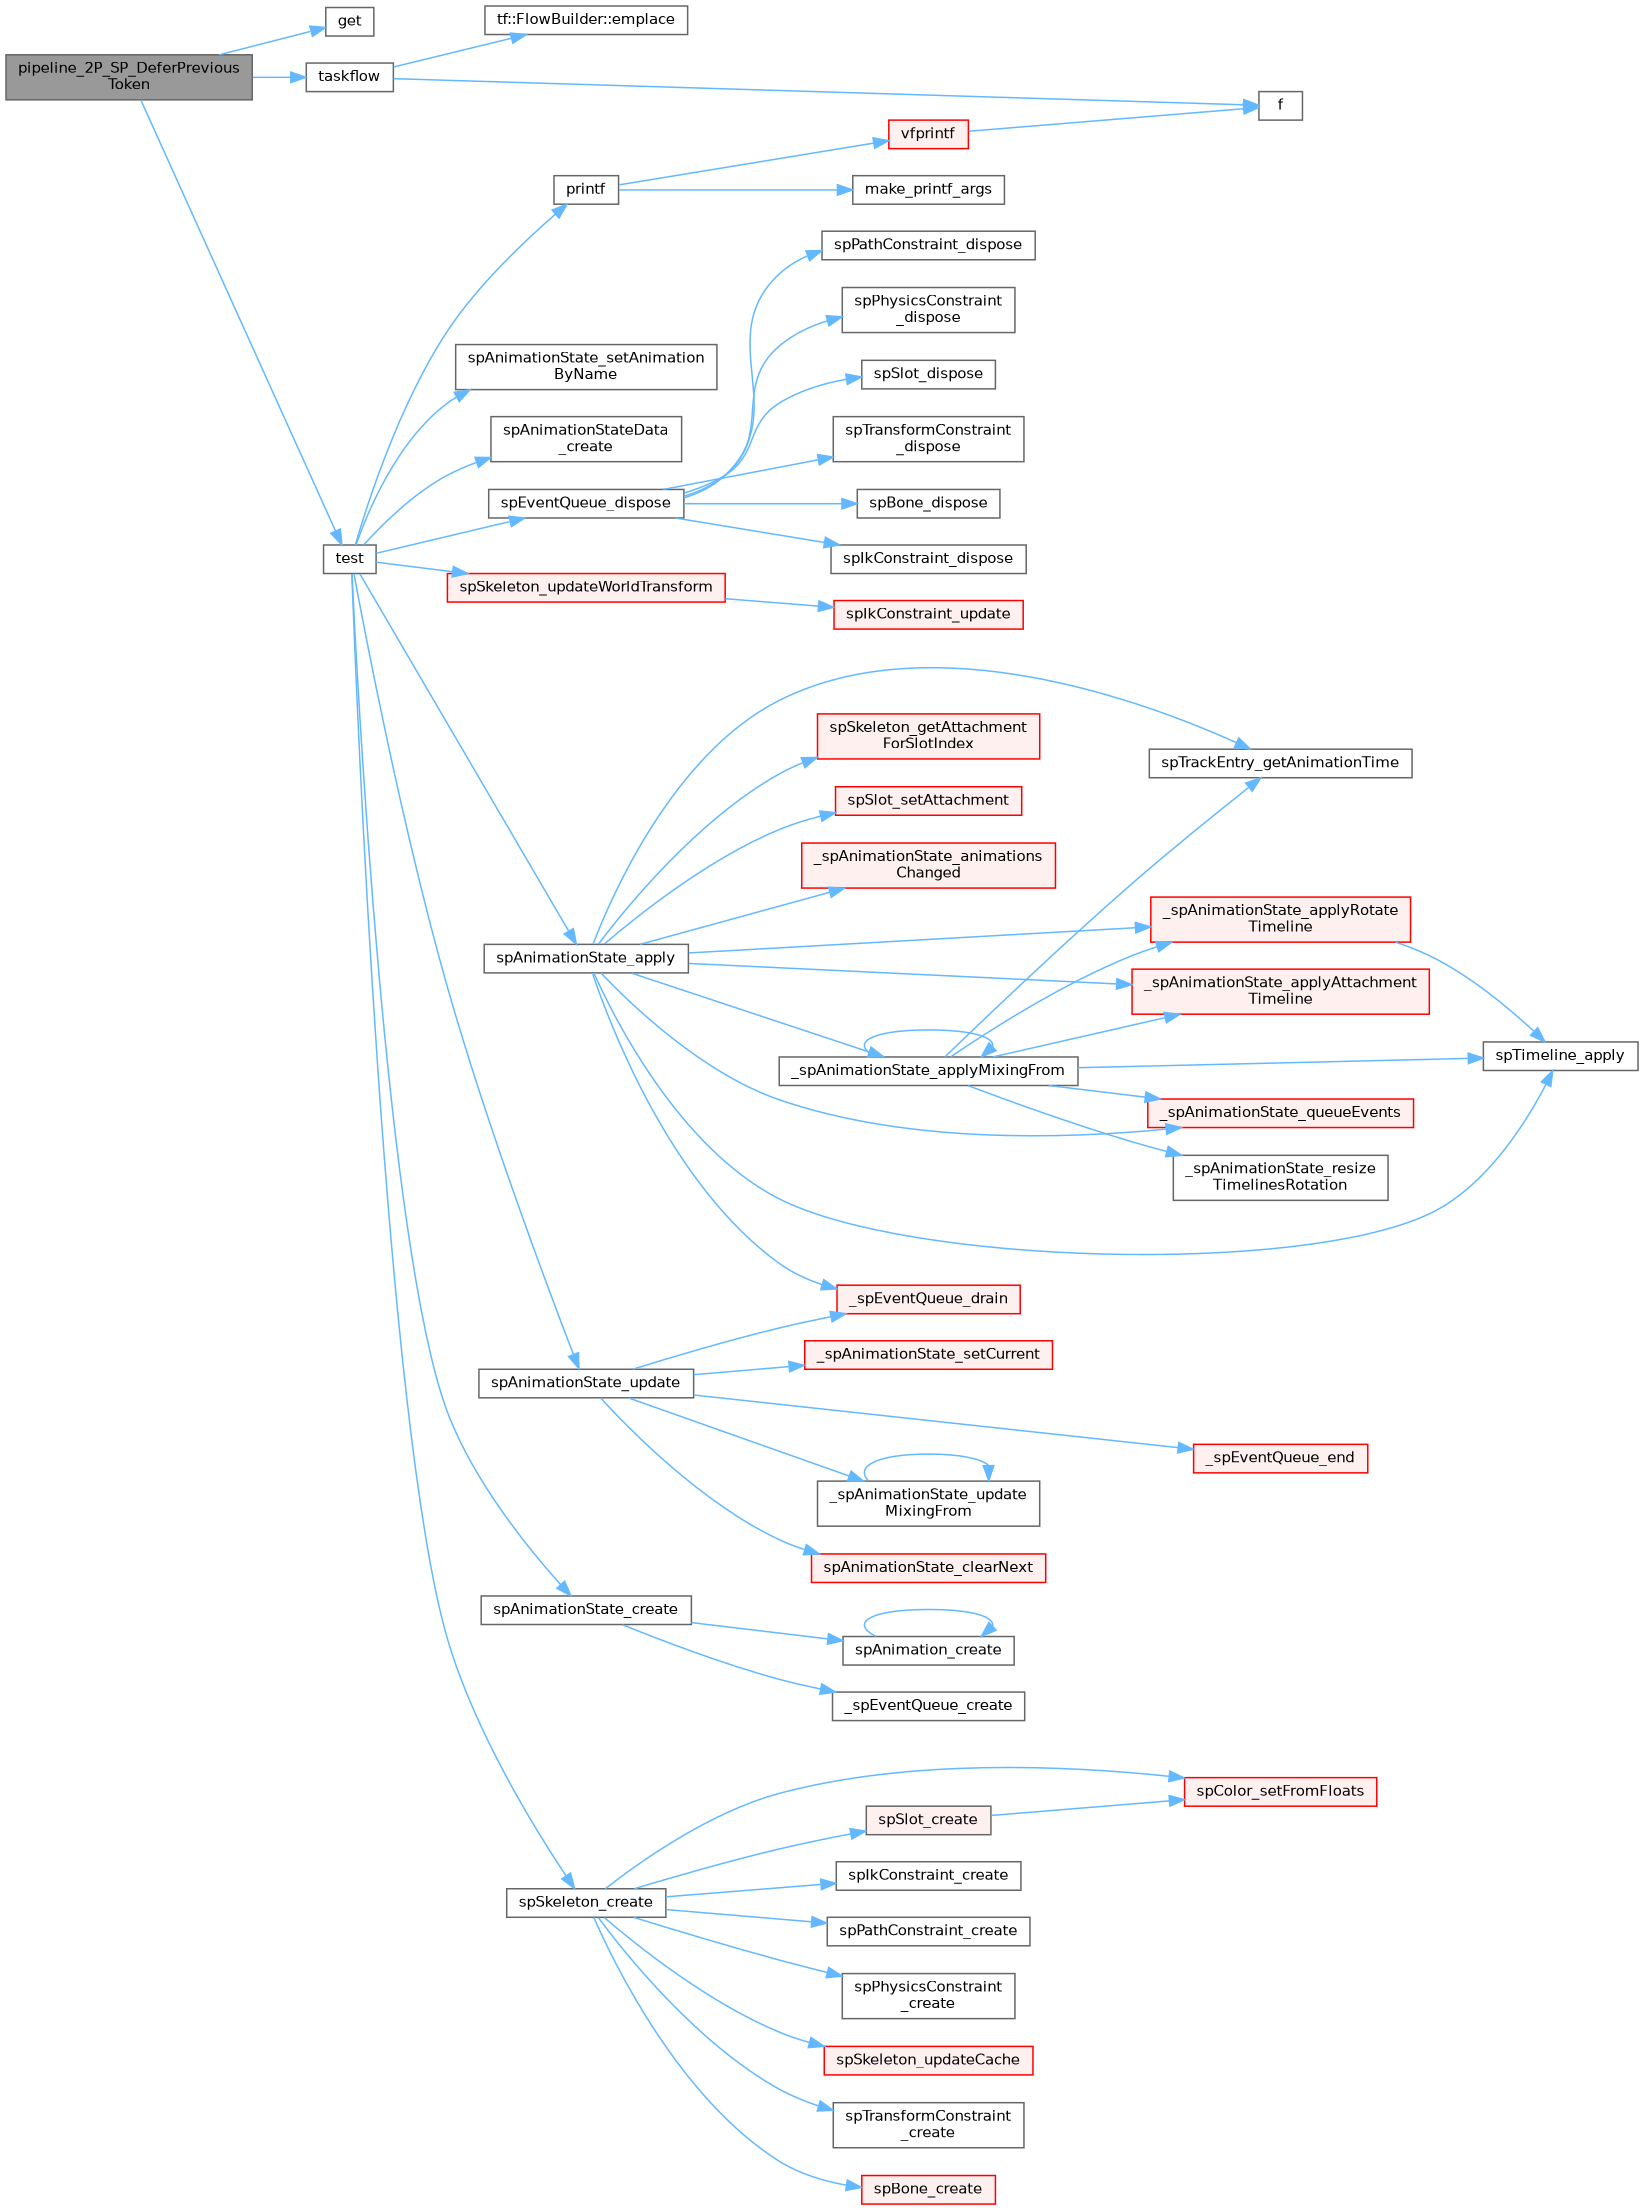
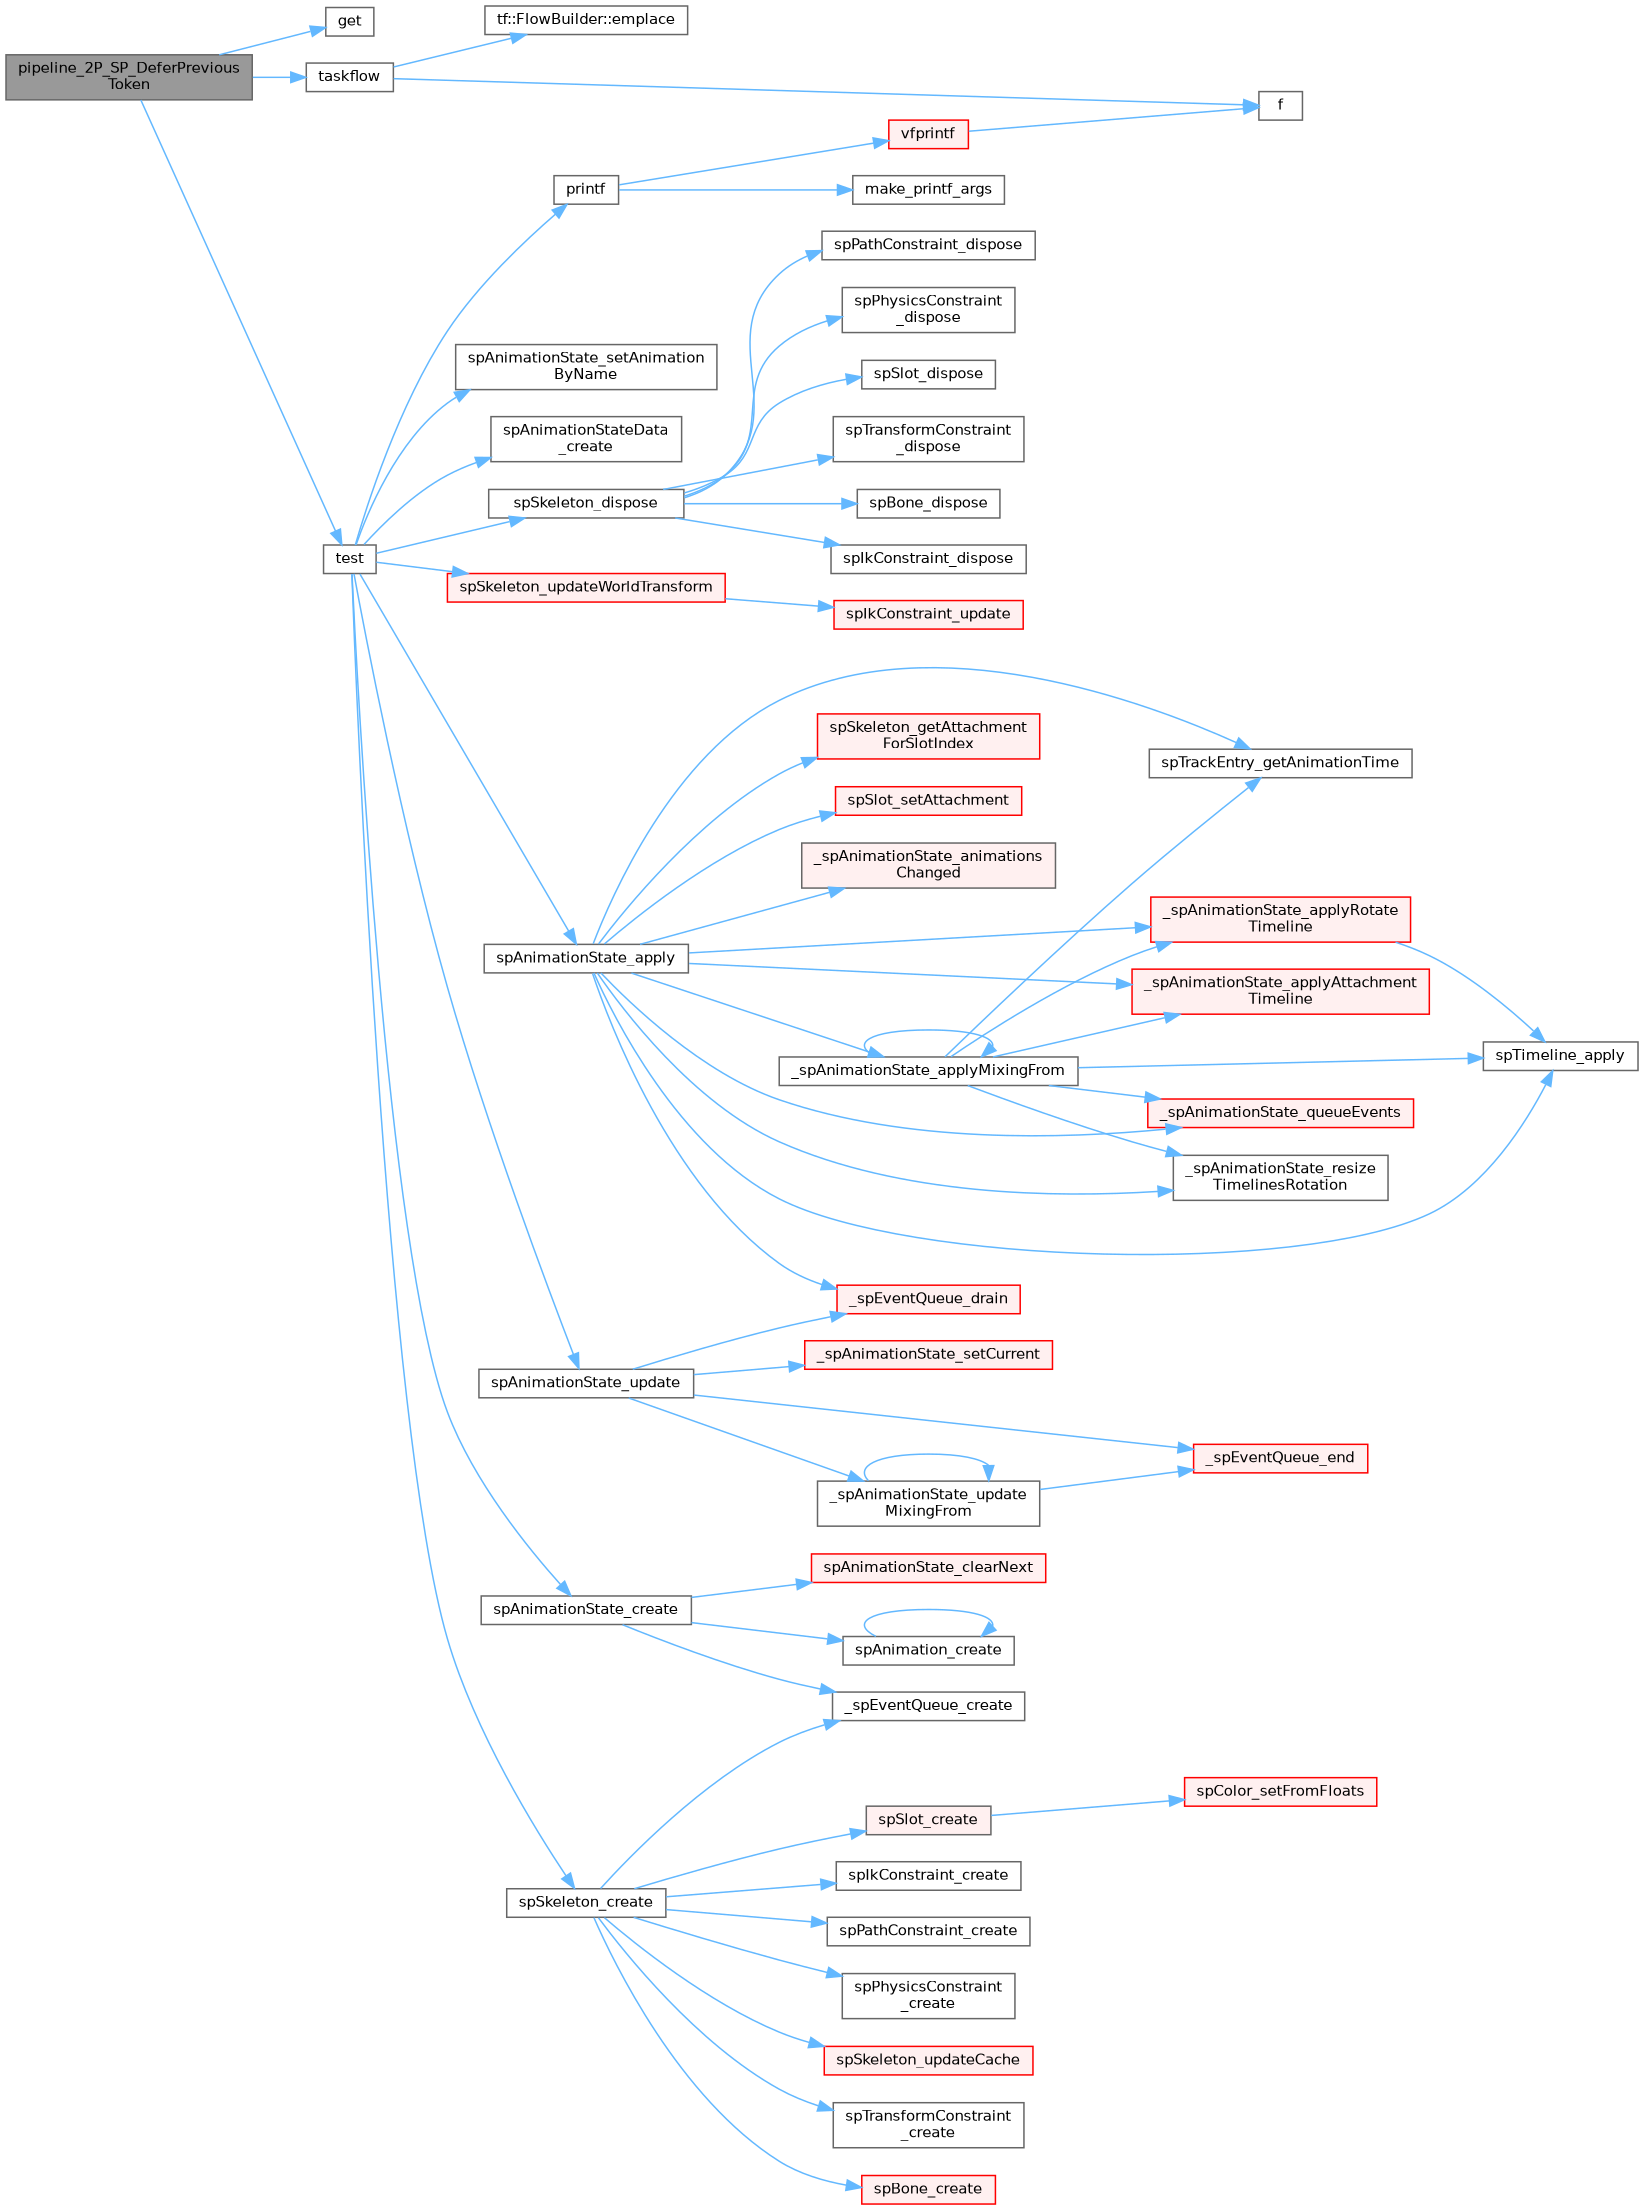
node "spEventQueue_dispose": label "spEventQueue_dispose" -> "spSkeleton_dispose"
node "_spAnimationState_animations Changed": color red -> grey40
edge "spAnimationState_apply" -> "_spAnimationState_resize TimelinesRotation": added
edge "_spAnimationState_update MixingFrom" -> "_spEventQueue_end": added
edge "spAnimationState_update" -> "spAnimationState_clearNext": now "spAnimationState_create" -> "spAnimationState_clearNext"
edge "spSkeleton_create" -> "spColor_setFromFloats": now "spSkeleton_create" -> "_spEventQueue_create"
